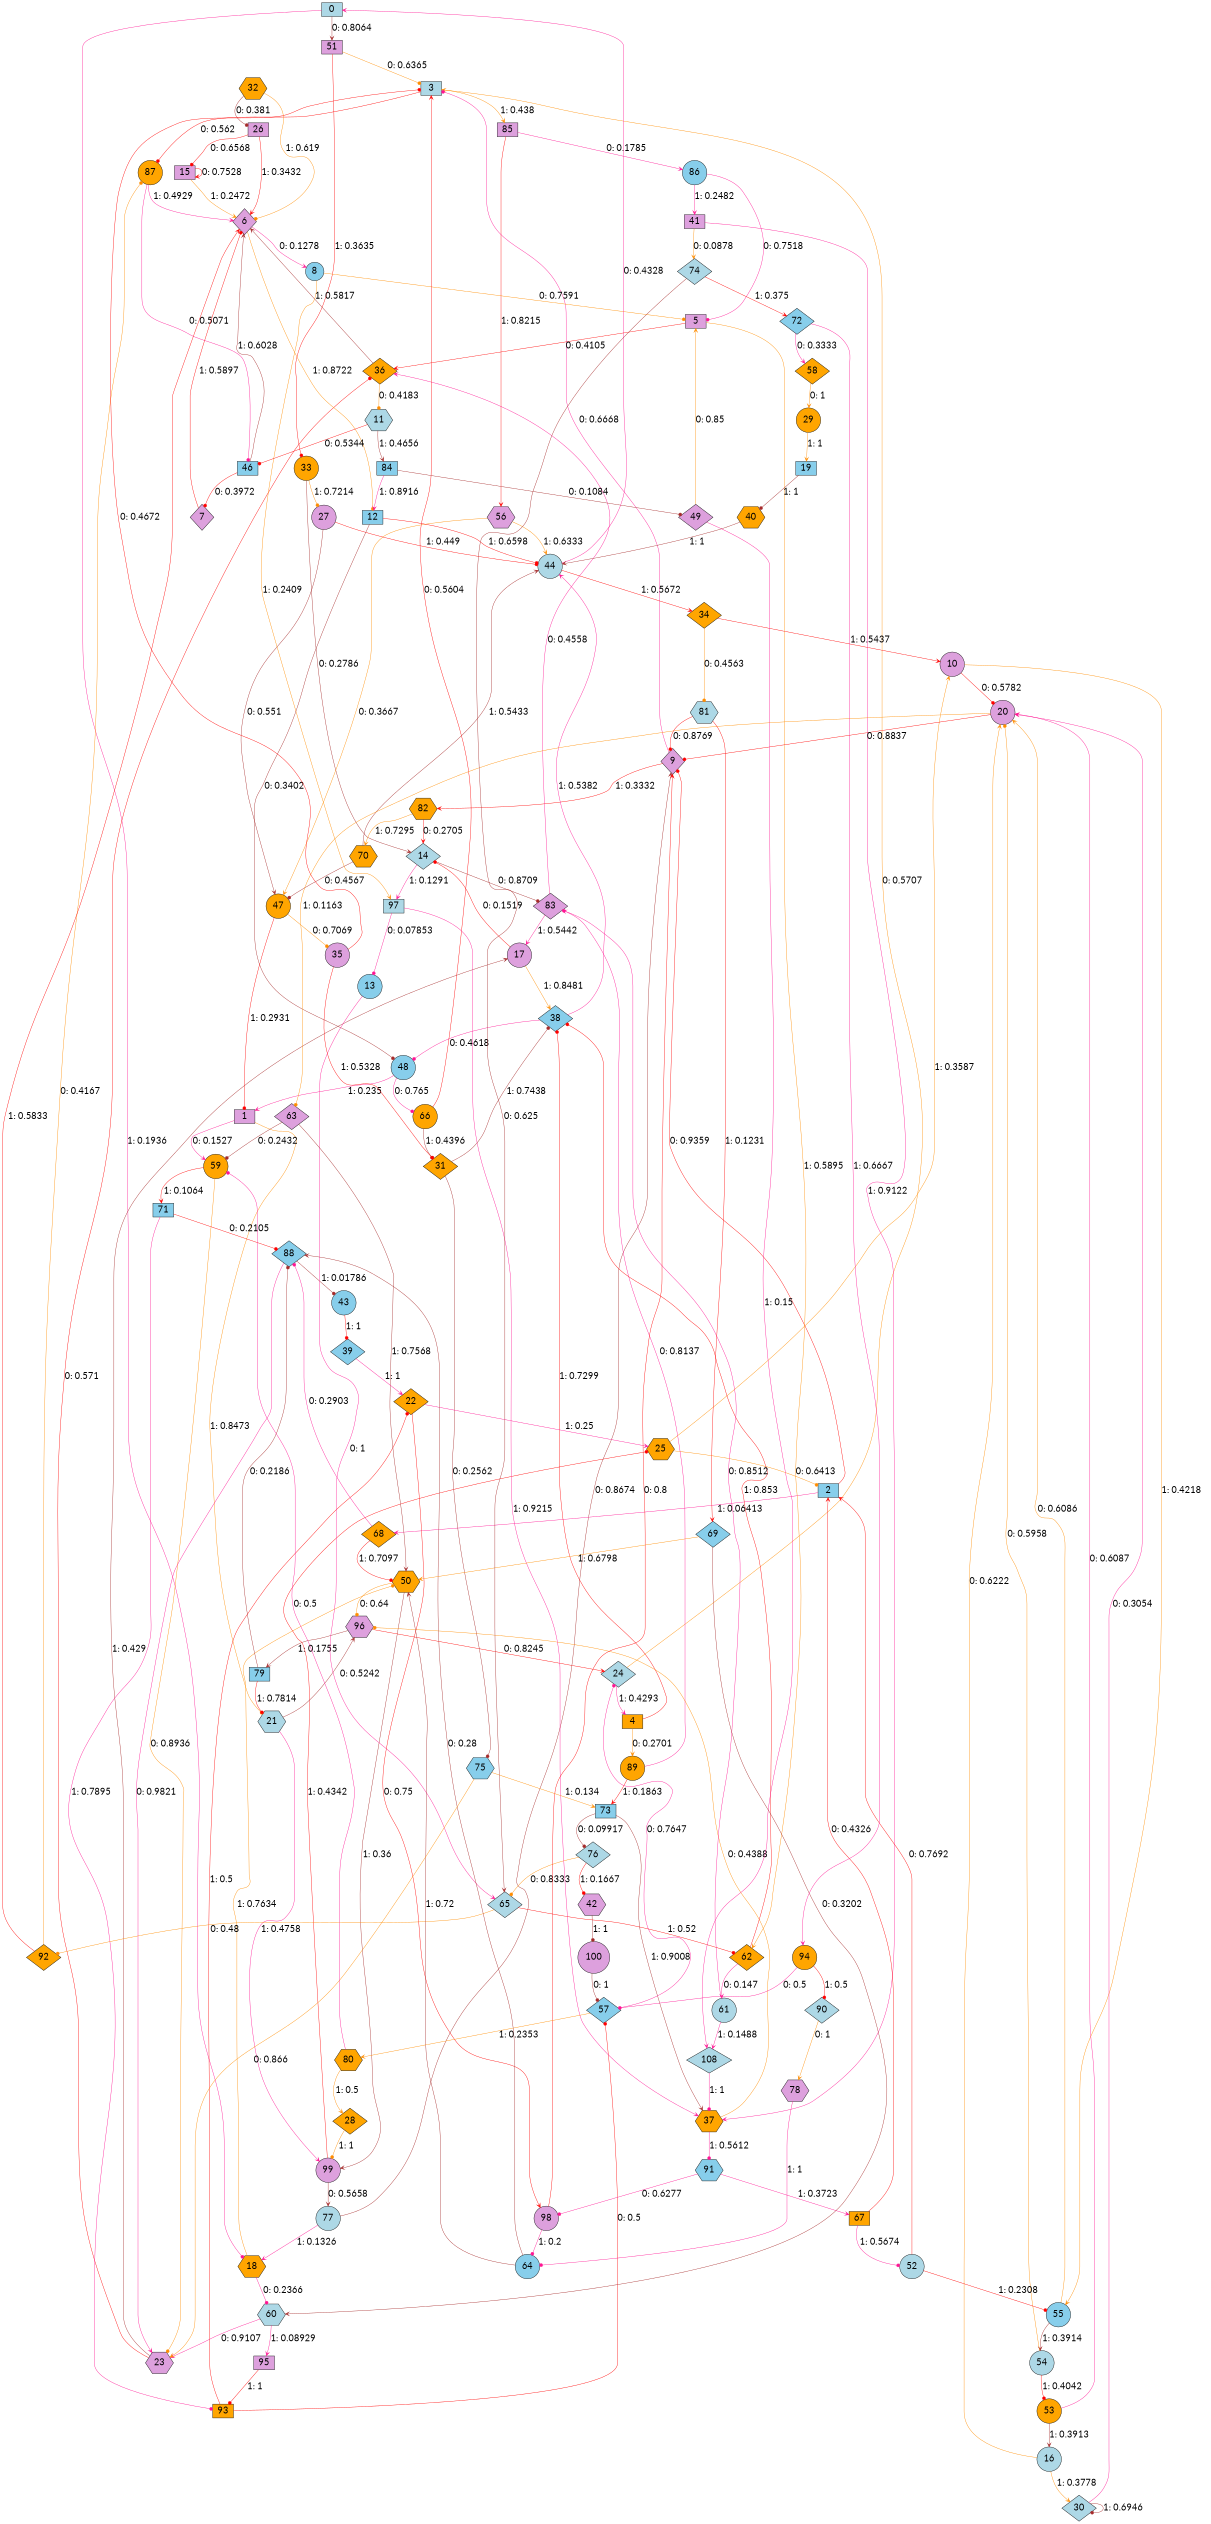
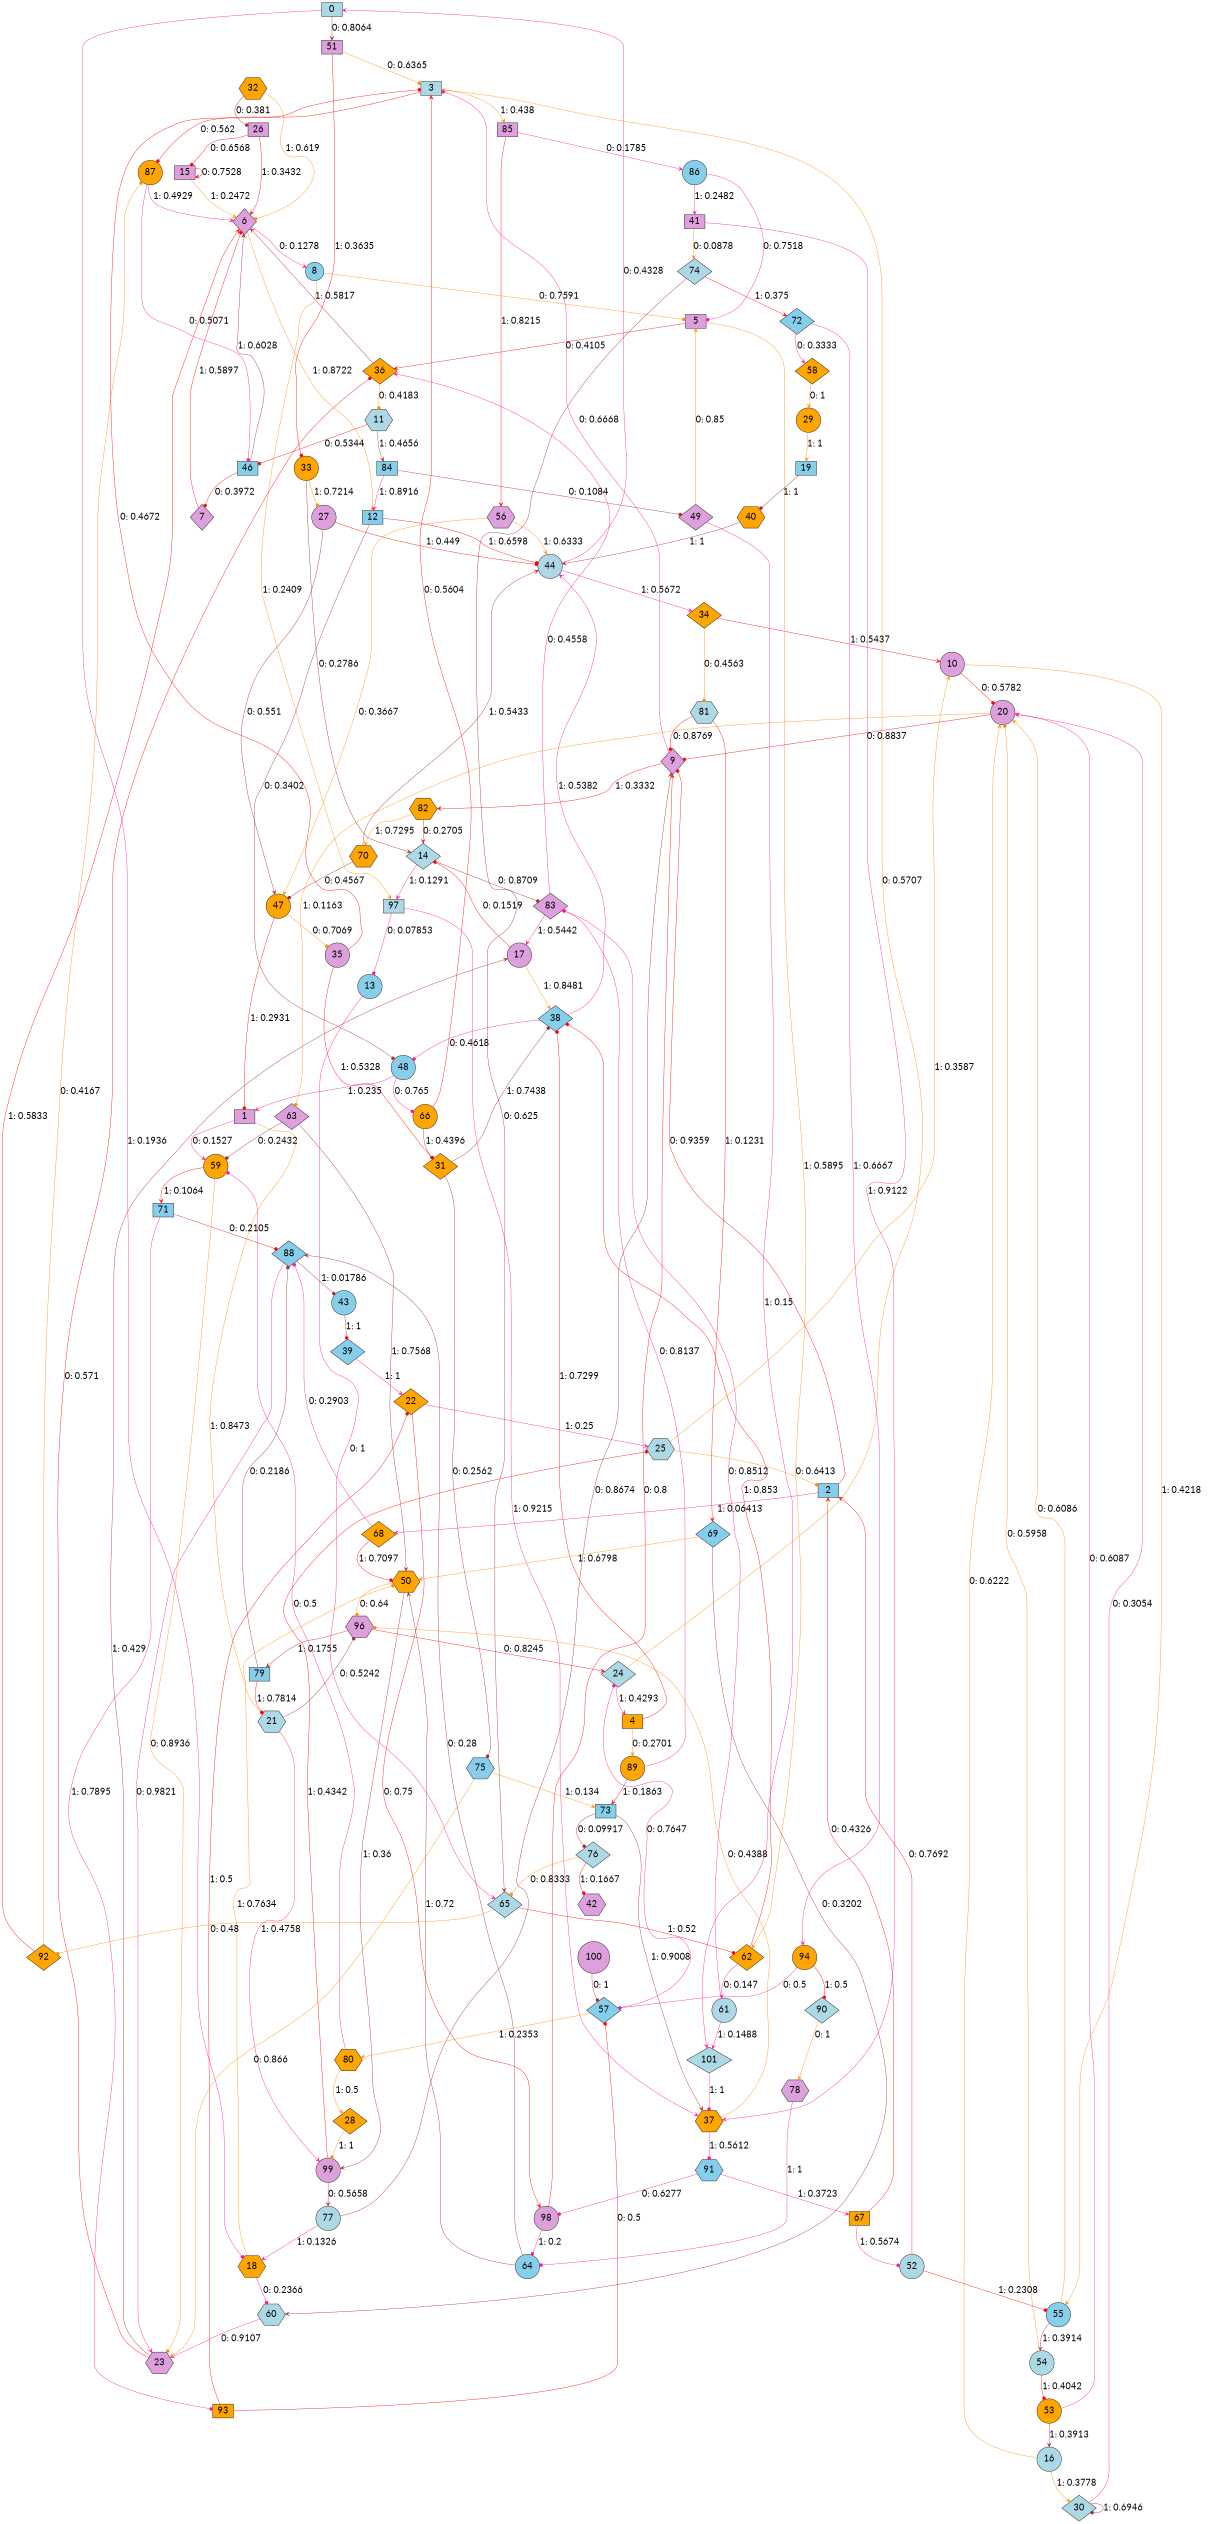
edge "44" -> "34": color red -> deeppink
node "25": fillcolor orange -> lightblue
edge "21" -> "96": arrowhead vee -> dot
edge "42" -> "100": removed, label "1: 1"
node "108": label "108" -> "101"
node "95": removed
